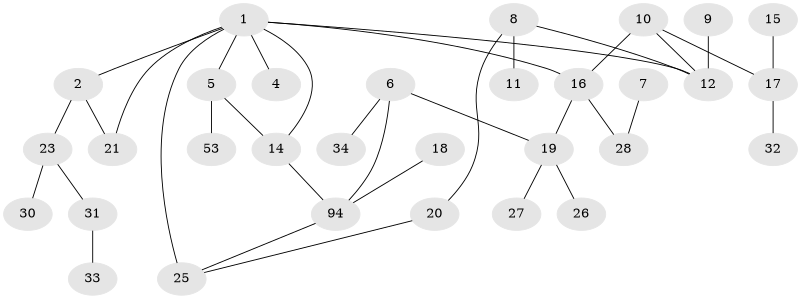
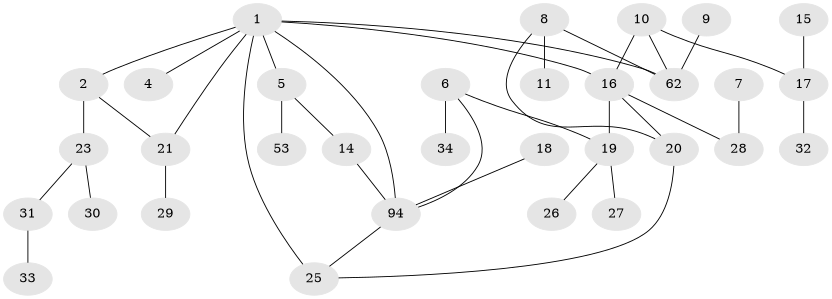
edge "1" -- "14": now "1" -- "94"
node "12": label "12" -> "62"
edge "16" -- "20": added
node "29": added
